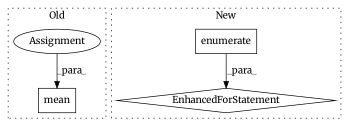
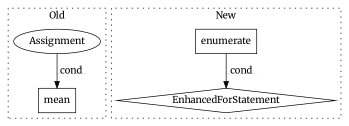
edge "Assignment" -> "mean": label "_para_" -> "_cond_"
edge "enumerate" -> "EnhancedForStatement": label "_para_" -> "_cond_"
